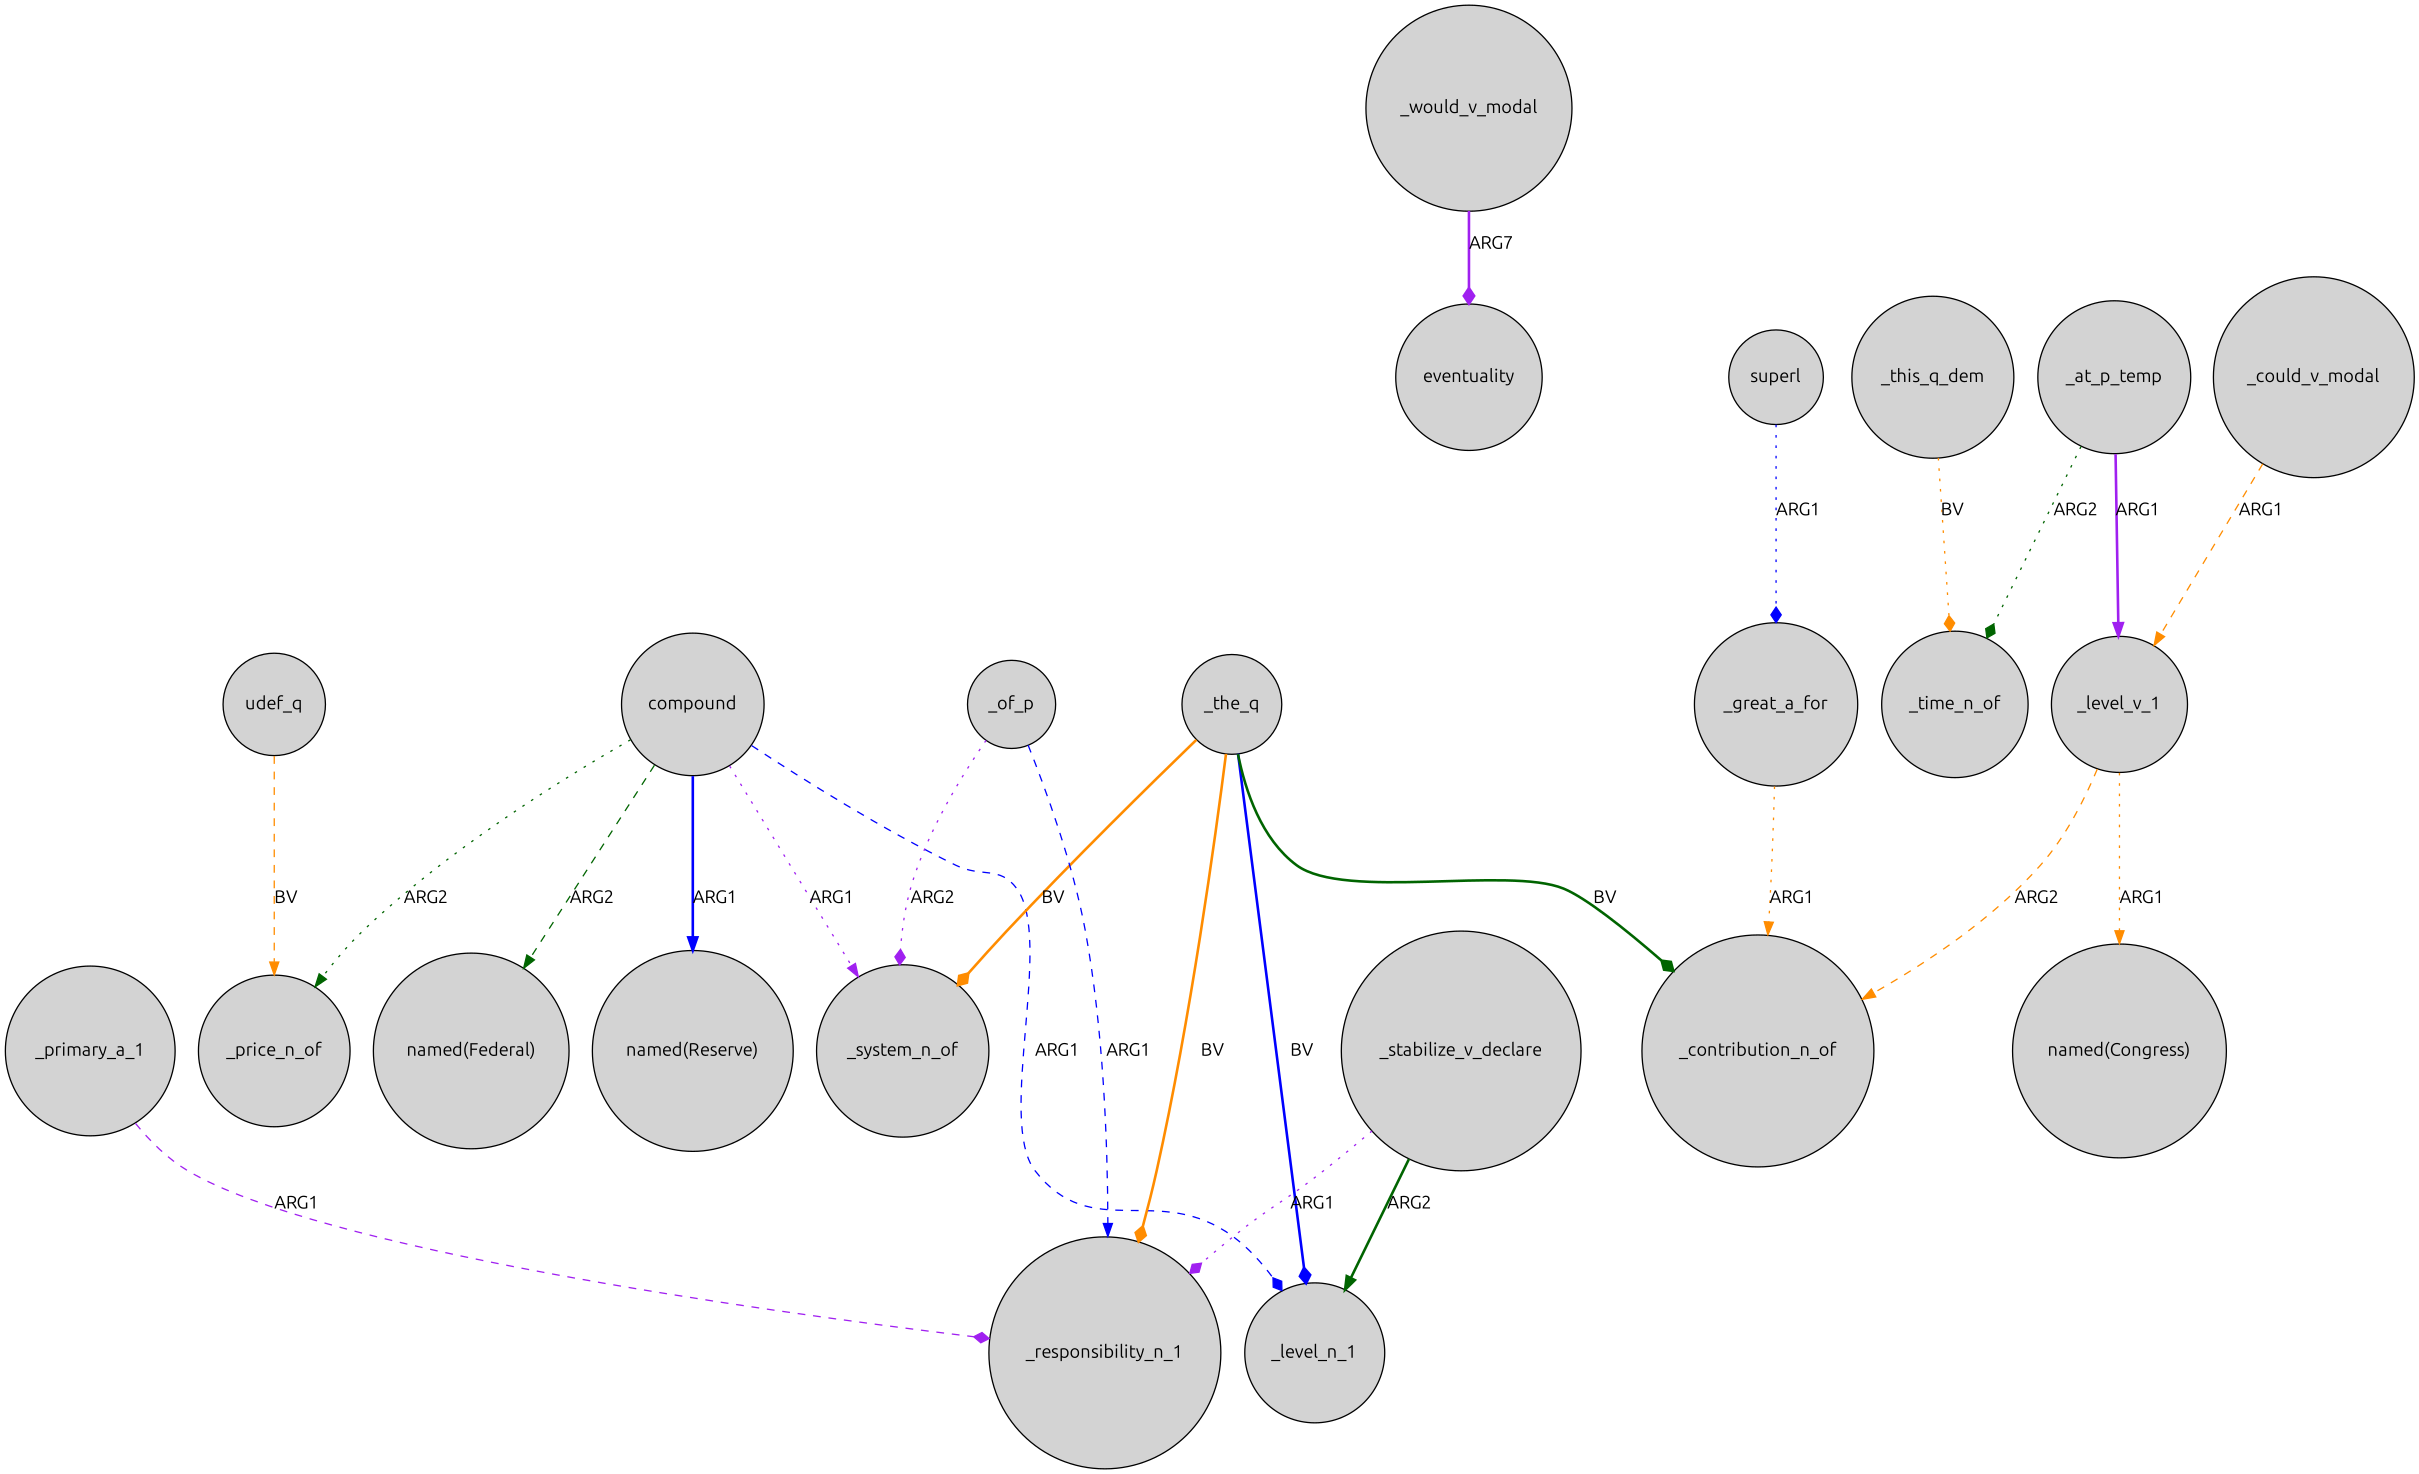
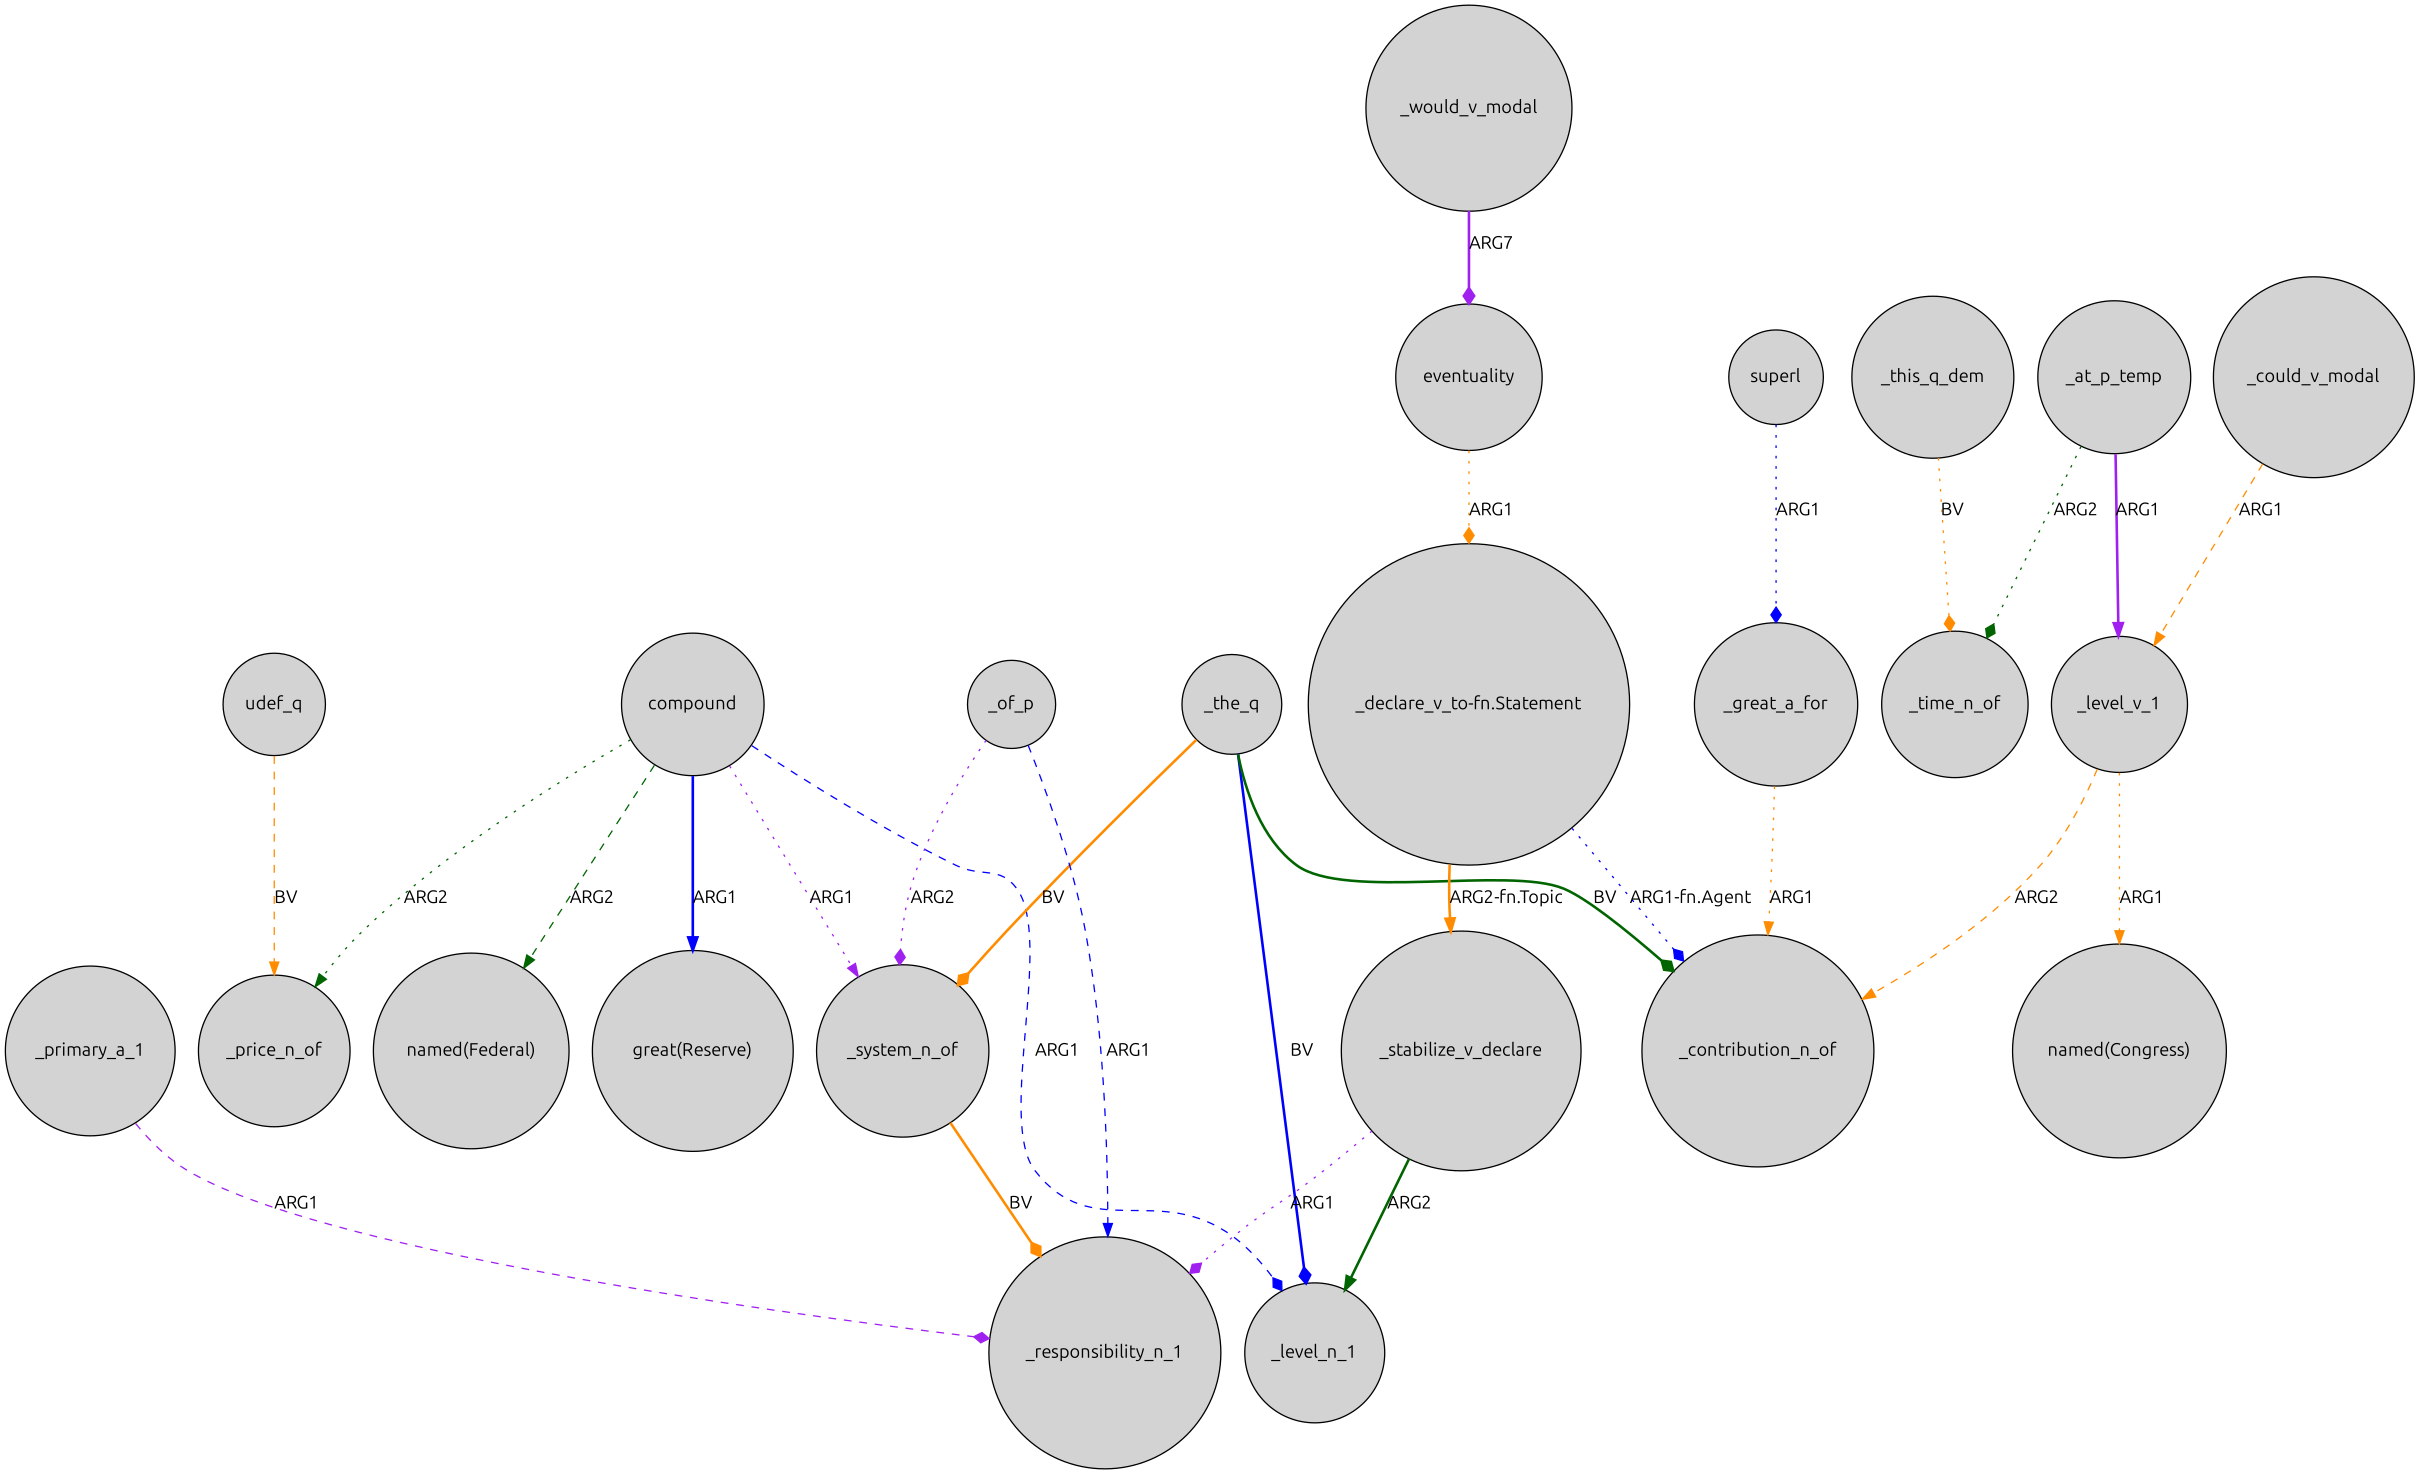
node "_declare_v_to-fn.Statement": added
edge "_the_q" -> "_responsibility_n_1": now "_system_n_of" -> "_responsibility_n_1"
node "named(Reserve)": label "named(Reserve)" -> "great(Reserve)"
